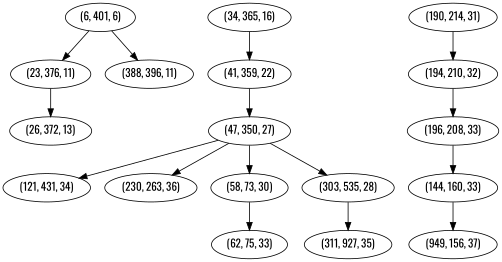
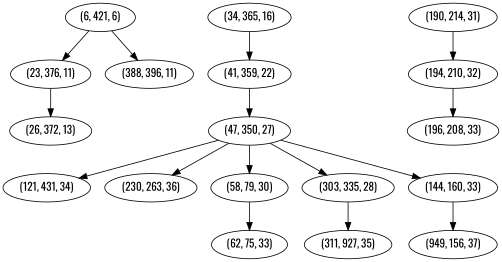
node "(6, 401, 6)": label "(6, 401, 6)" -> "(6, 421, 6)"
edge "(196, 208, 33)" -> "(144, 160, 33)": now "(47, 350, 27)" -> "(144, 160, 33)"
node "(58, 73, 30)": label "(58, 73, 30)" -> "(58, 79, 30)"
node "(303, 535, 28)": label "(303, 535, 28)" -> "(303, 335, 28)"
